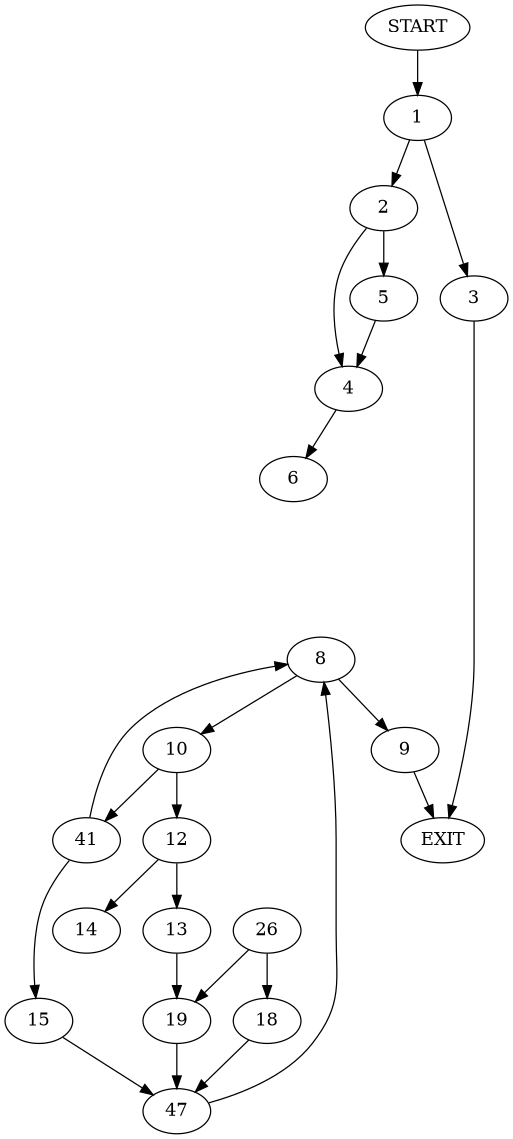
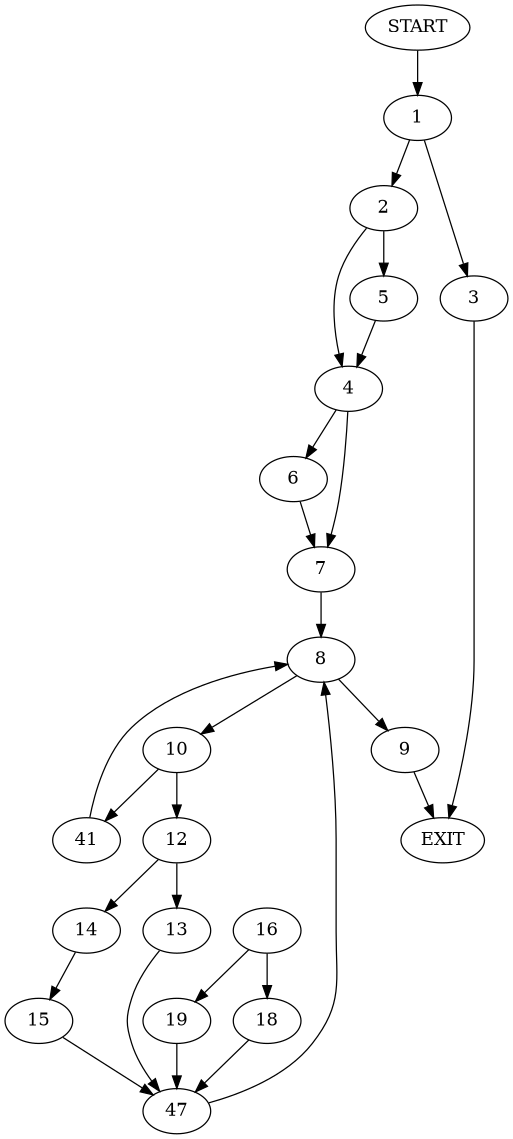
node "7": added
edge "41" -> "15": now "14" -> "15"
node "26": label "26" -> "16"
edge "13" -> "19": now "13" -> "47"
